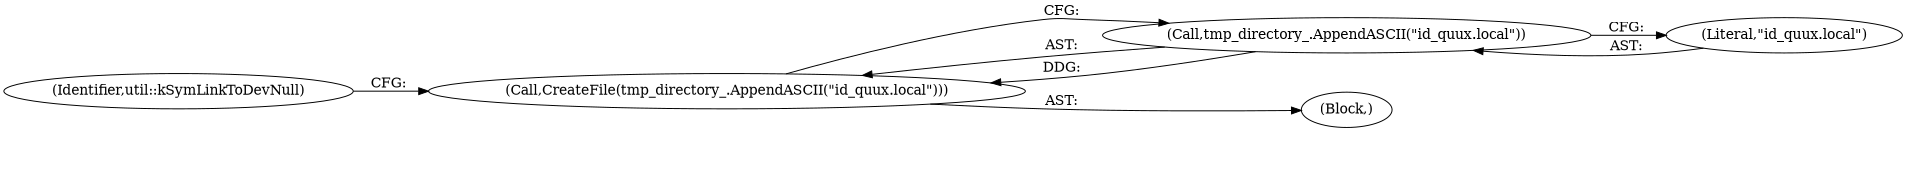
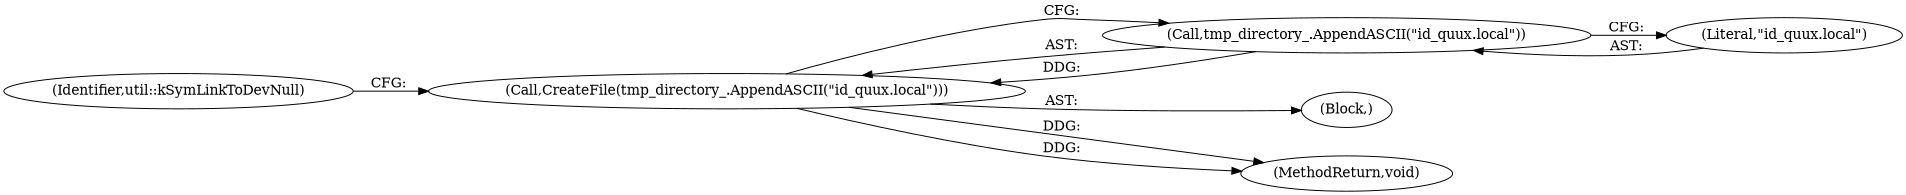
node "(MethodReturn,void)": added
